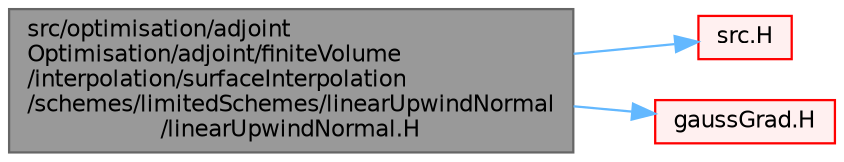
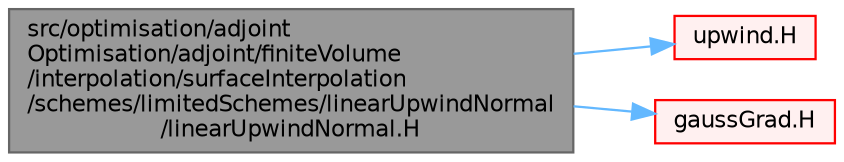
node "src.H": label "src.H" -> "upwind.H"
